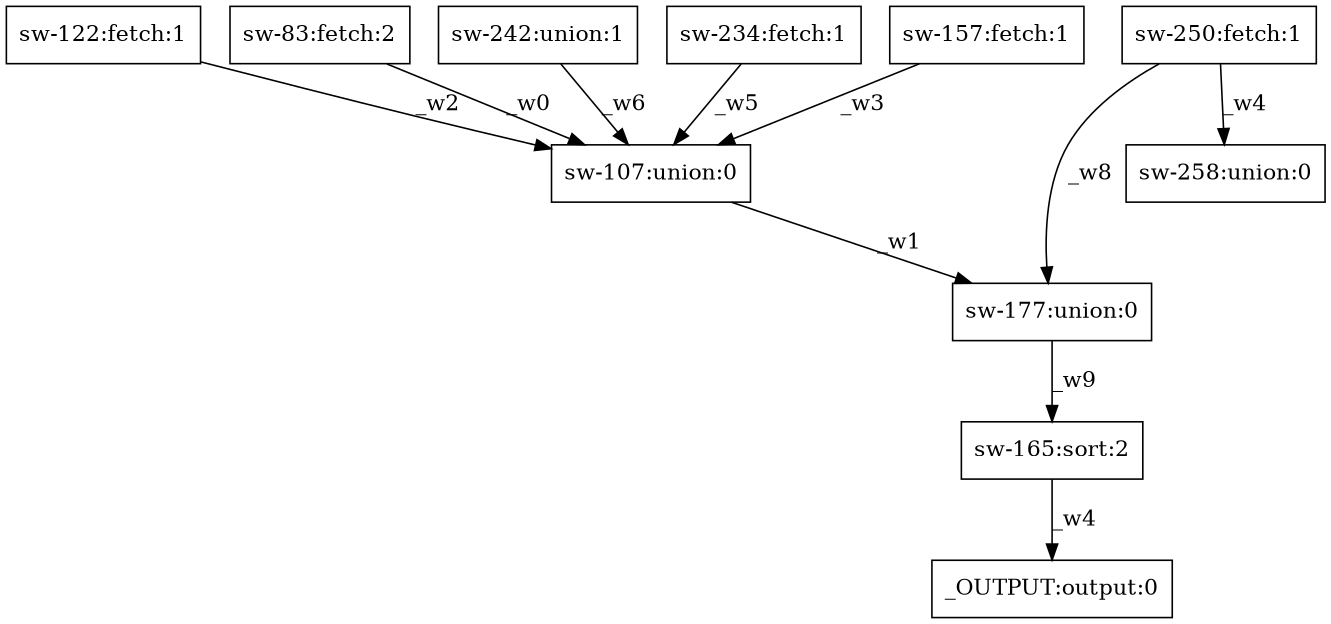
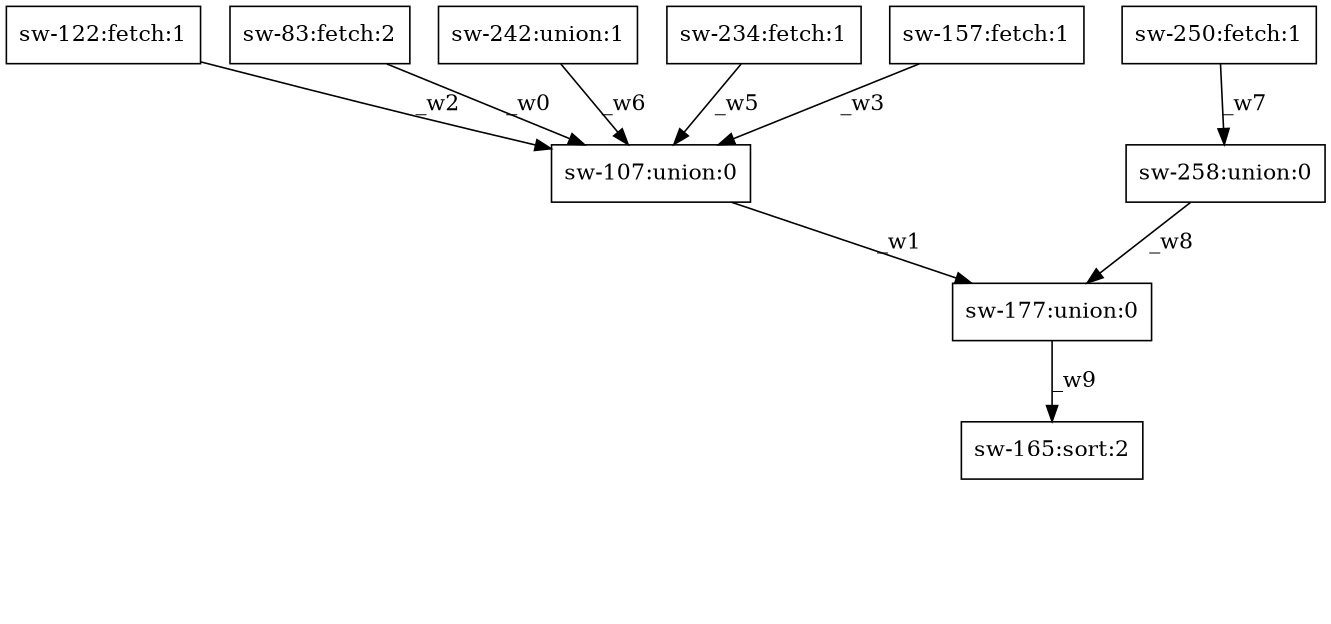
edge "sw-250:fetch:1" -> "sw-258:union:0": label "_w4" -> "_w7"
edge "sw-250:fetch:1" -> "sw-177:union:0": now "sw-258:union:0" -> "sw-177:union:0"
node "_OUTPUT:output:0": removed
